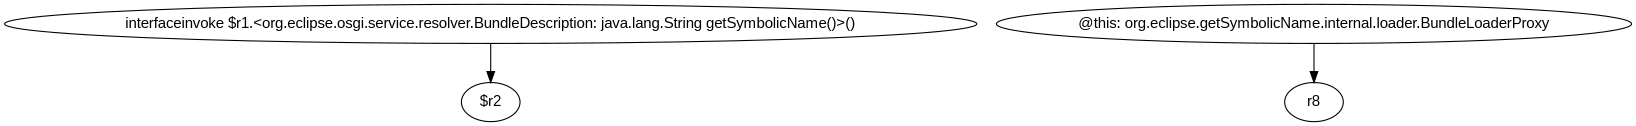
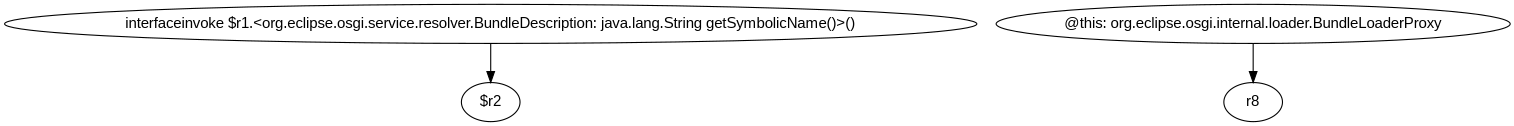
node "@this: org.eclipse.getSymbolicName.internal.loader.BundleLoaderProxy": label "@this: org.eclipse.getSymbolicName.internal.loader.BundleLoaderProxy" -> "@this: org.eclipse.osgi.internal.loader.BundleLoaderProxy"
